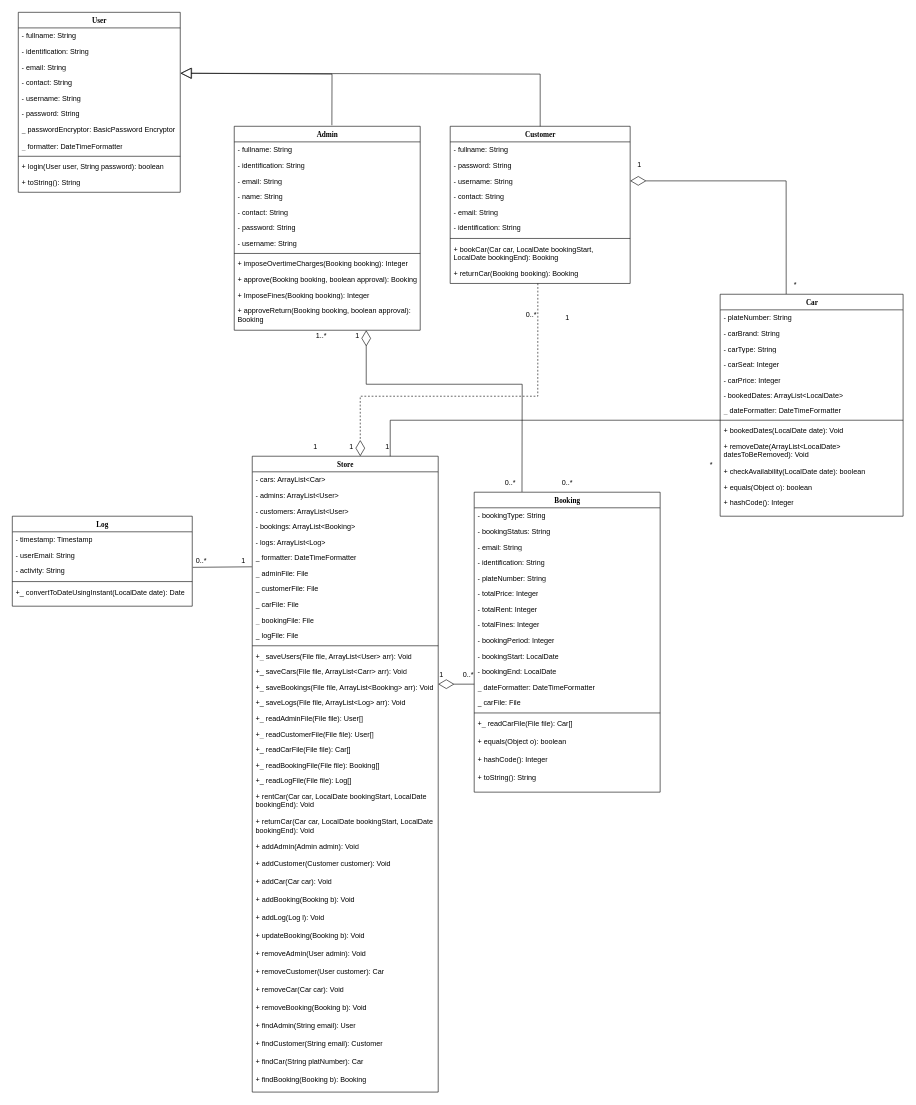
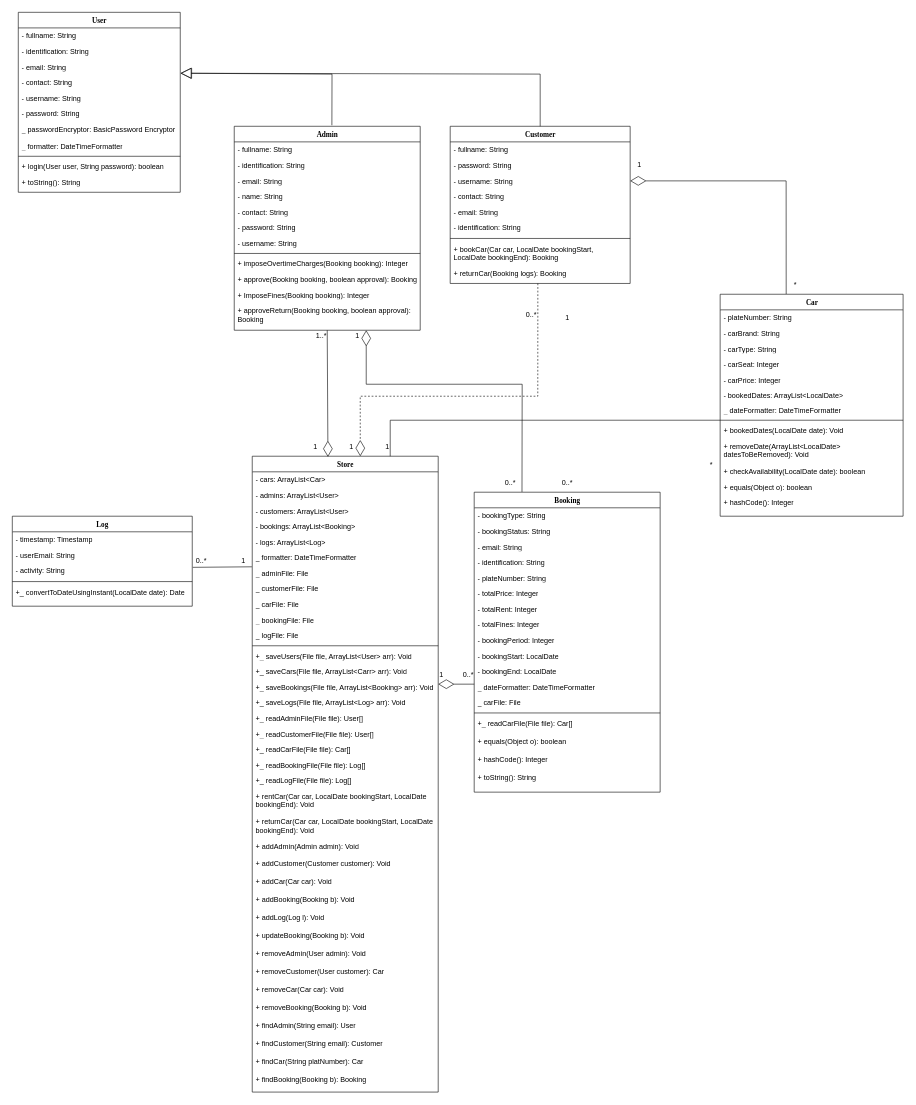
node "+ returnCar(Booking booking): Booking": label "+ returnCar(Booking booking): Booking" -> "+ returnCar(Booking logs): Booking"
edge "Admin" -> "Store": added
node "+_ readBookingFile(File file): Booking[]": label "+_ readBookingFile(File file): Booking[]" -> "+_ readBookingFile(File file): Log[]"
